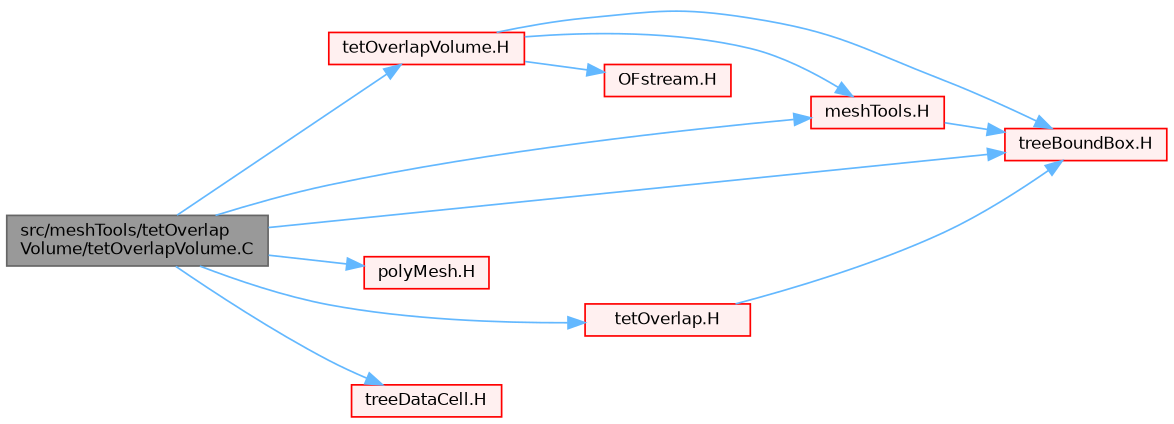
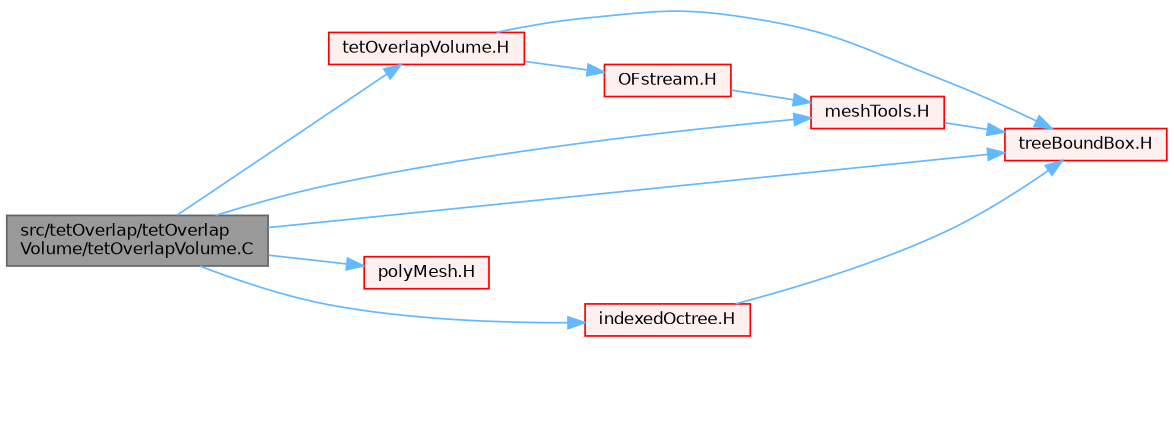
edge "tetOverlapVolume.H" -> "meshTools.H": now "OFstream.H" -> "meshTools.H"
node "src/meshTools/tetOverlap Volume/tetOverlapVolume.C": label "src/meshTools/tetOverlap Volume/tetOverlapVolume.C" -> "src/tetOverlap/tetOverlap Volume/tetOverlapVolume.C"
node "tetOverlap.H": label "tetOverlap.H" -> "indexedOctree.H"
node "treeDataCell.H": removed
